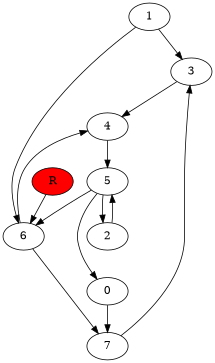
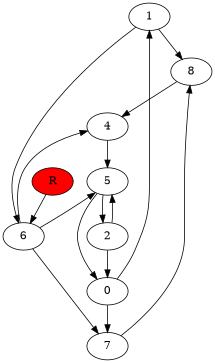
node "3": label "3" -> "8"
edge "0" -> "1": added
edge "5" -> "6": reversed
edge "2" -> "0": added
